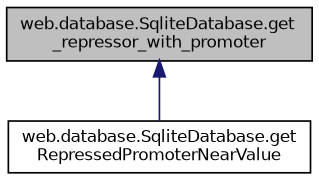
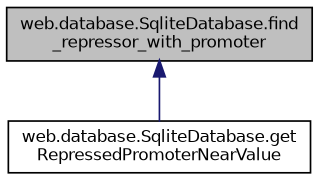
node "web.database.SqliteDatabase.get _repressor_with_promoter": label "web.database.SqliteDatabase.get _repressor_with_promoter" -> "web.database.SqliteDatabase.find _repressor_with_promoter"
